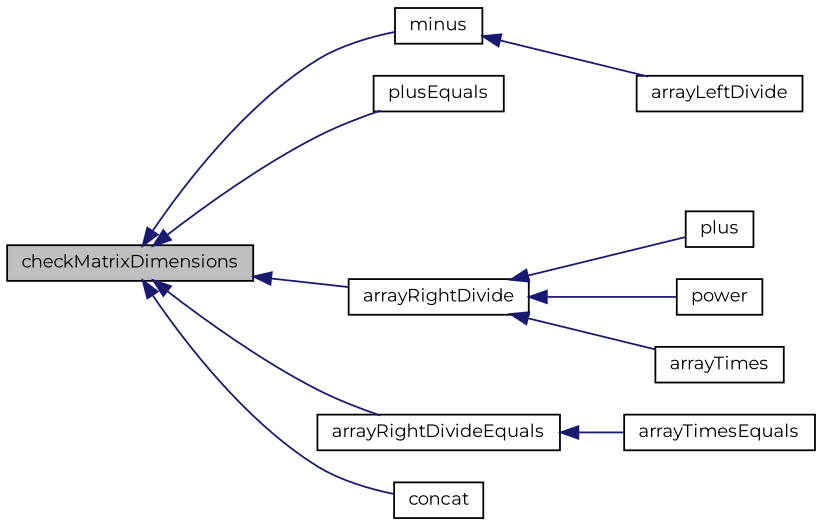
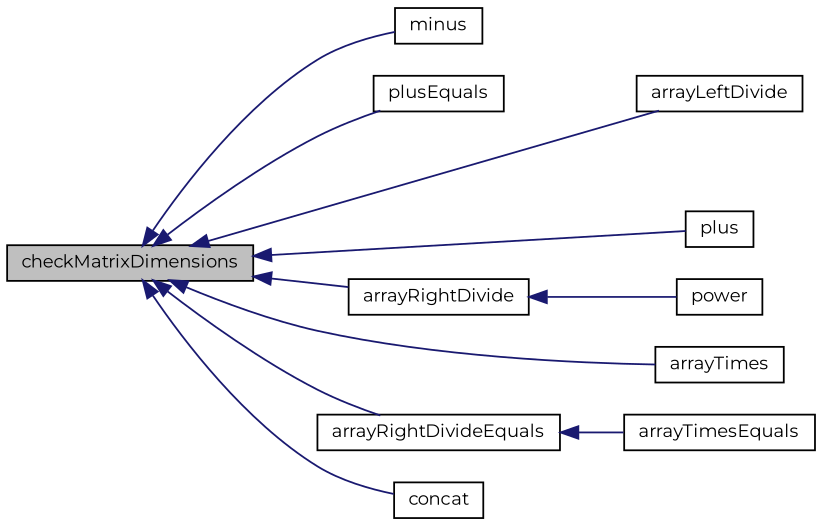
edge "arrayLeftDivide" -> "minus": now "arrayLeftDivide" -> "checkMatrixDimensions"
edge "plus" -> "arrayRightDivide": now "plus" -> "checkMatrixDimensions"
edge "arrayTimes" -> "arrayRightDivide": now "arrayTimes" -> "checkMatrixDimensions"
